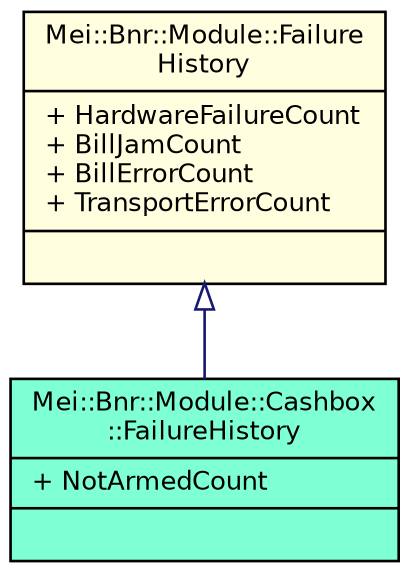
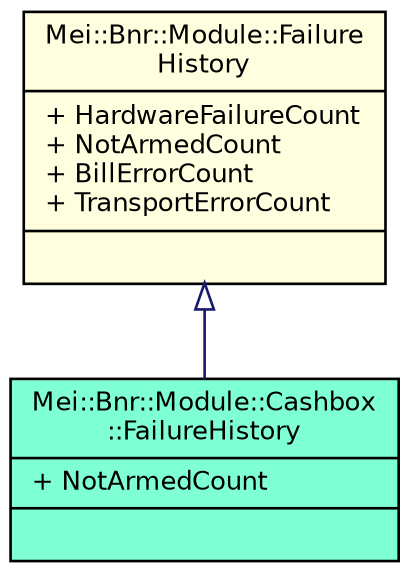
node "Mei::Bnr::Module::Failure": text "+ BillJamCount" -> "+ NotArmedCount"
